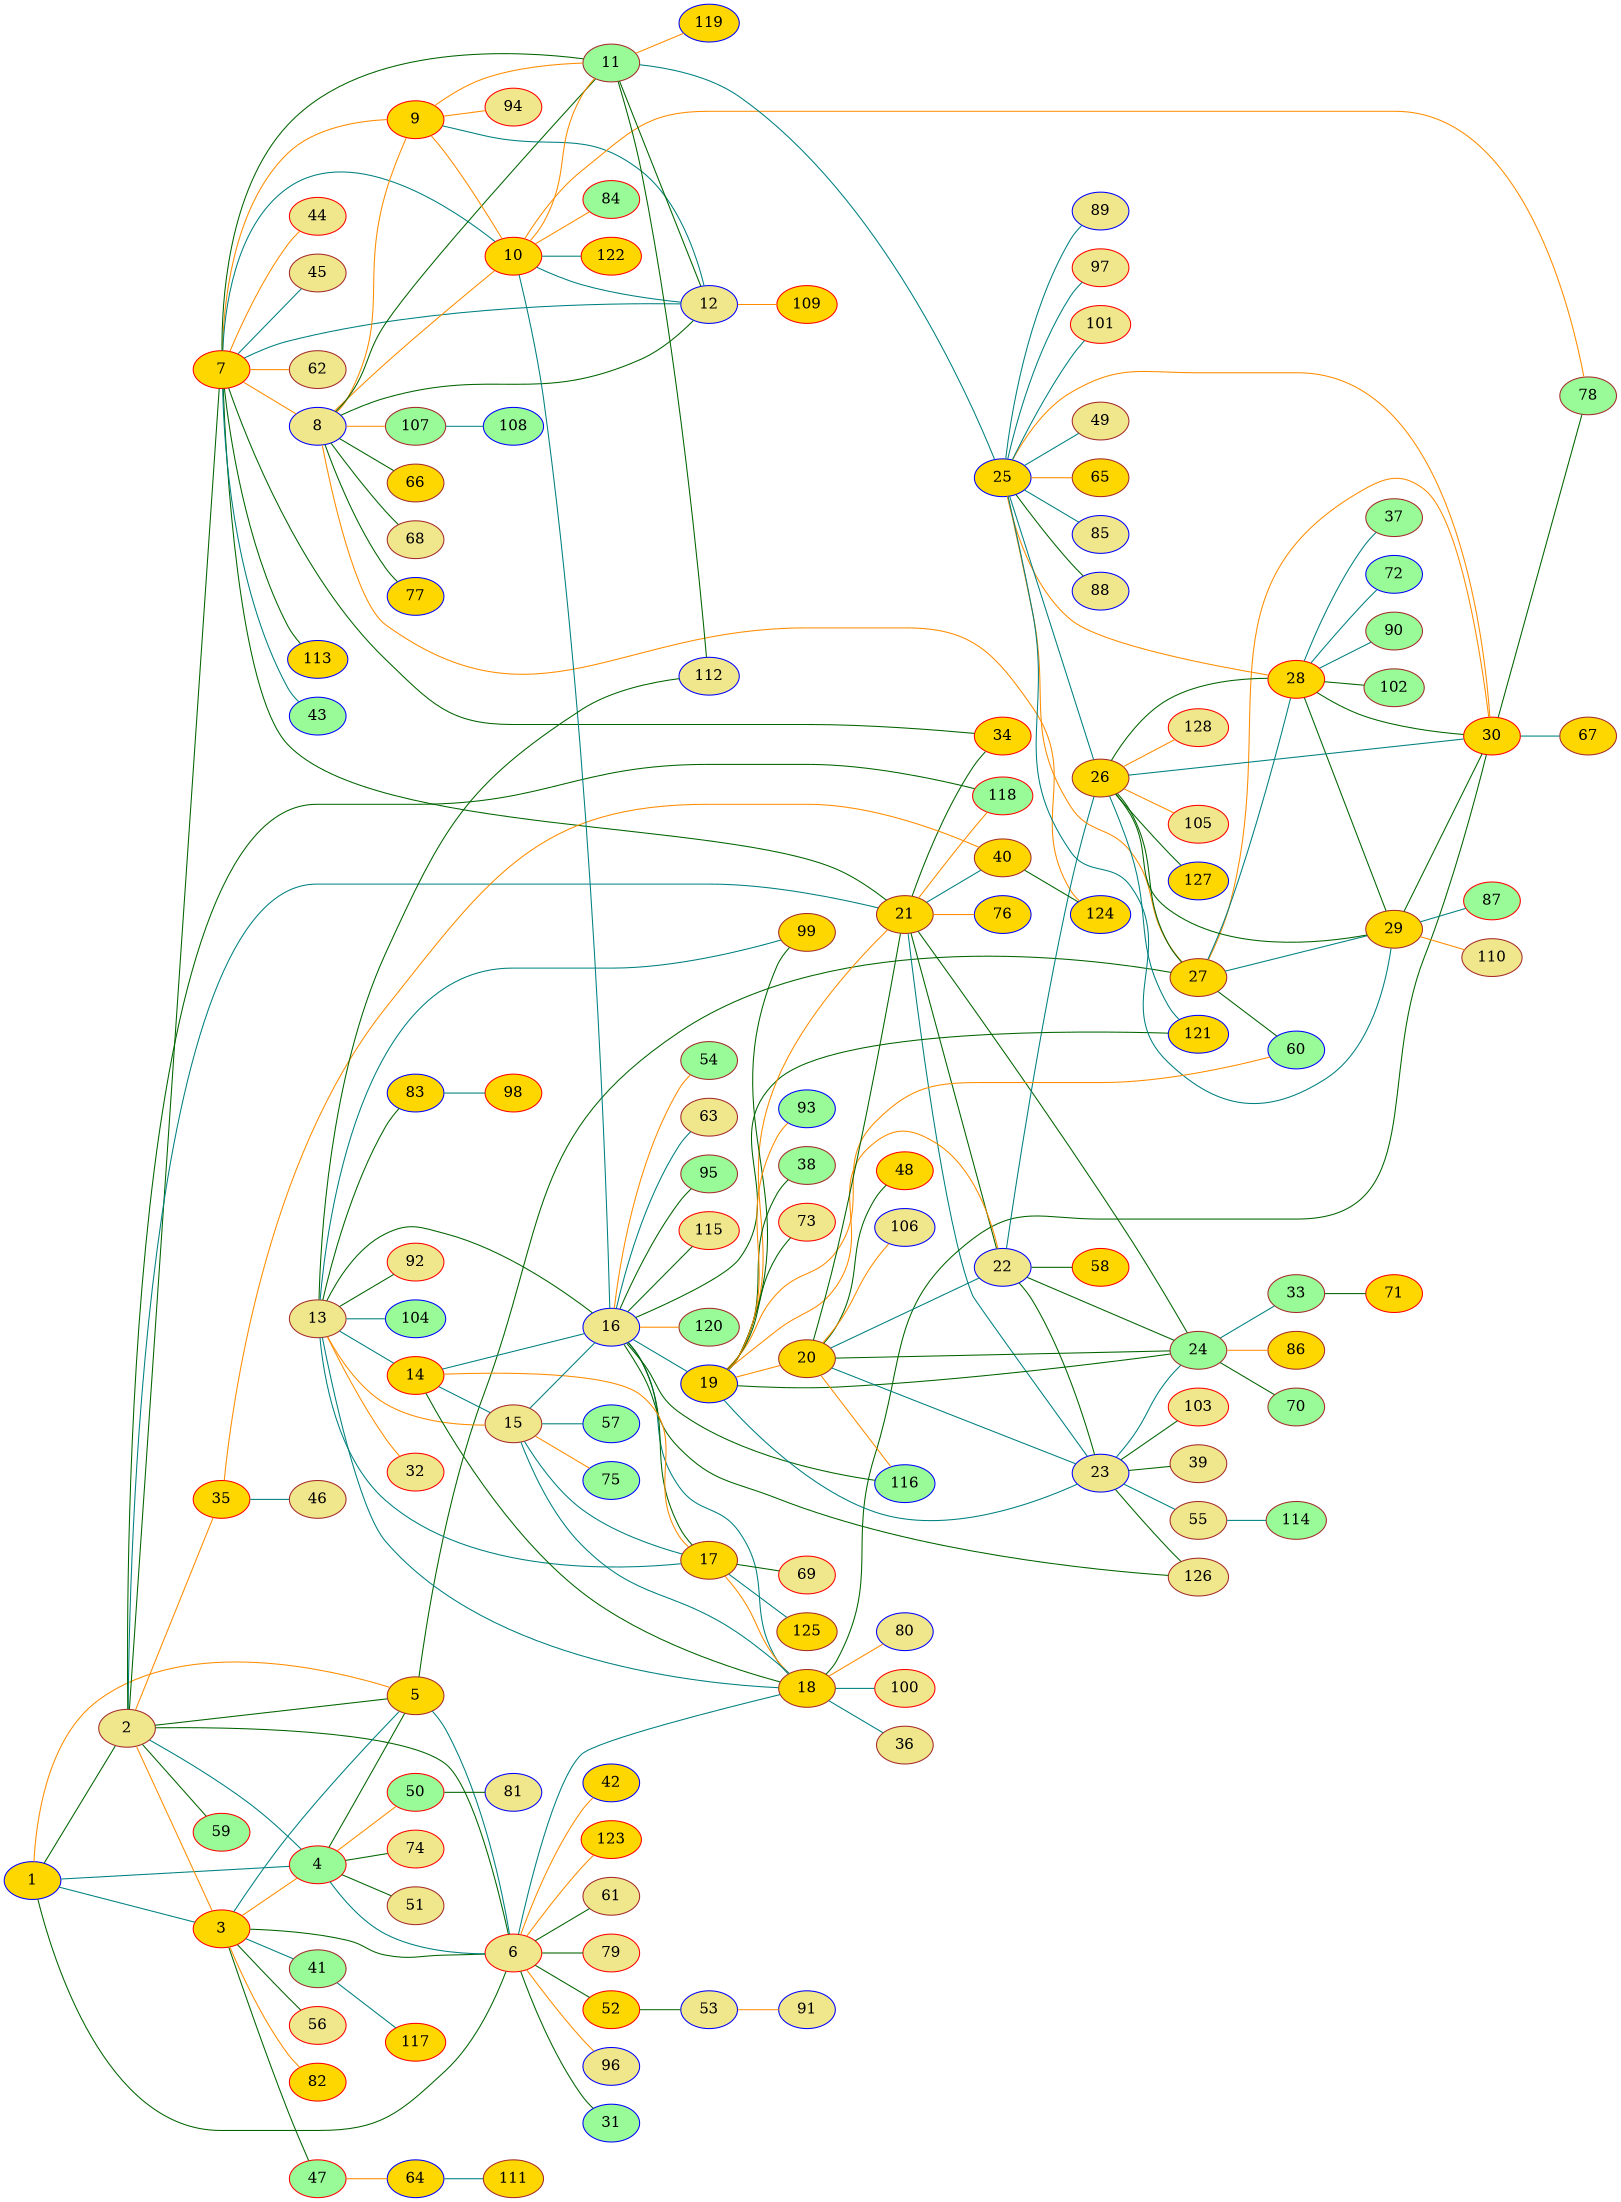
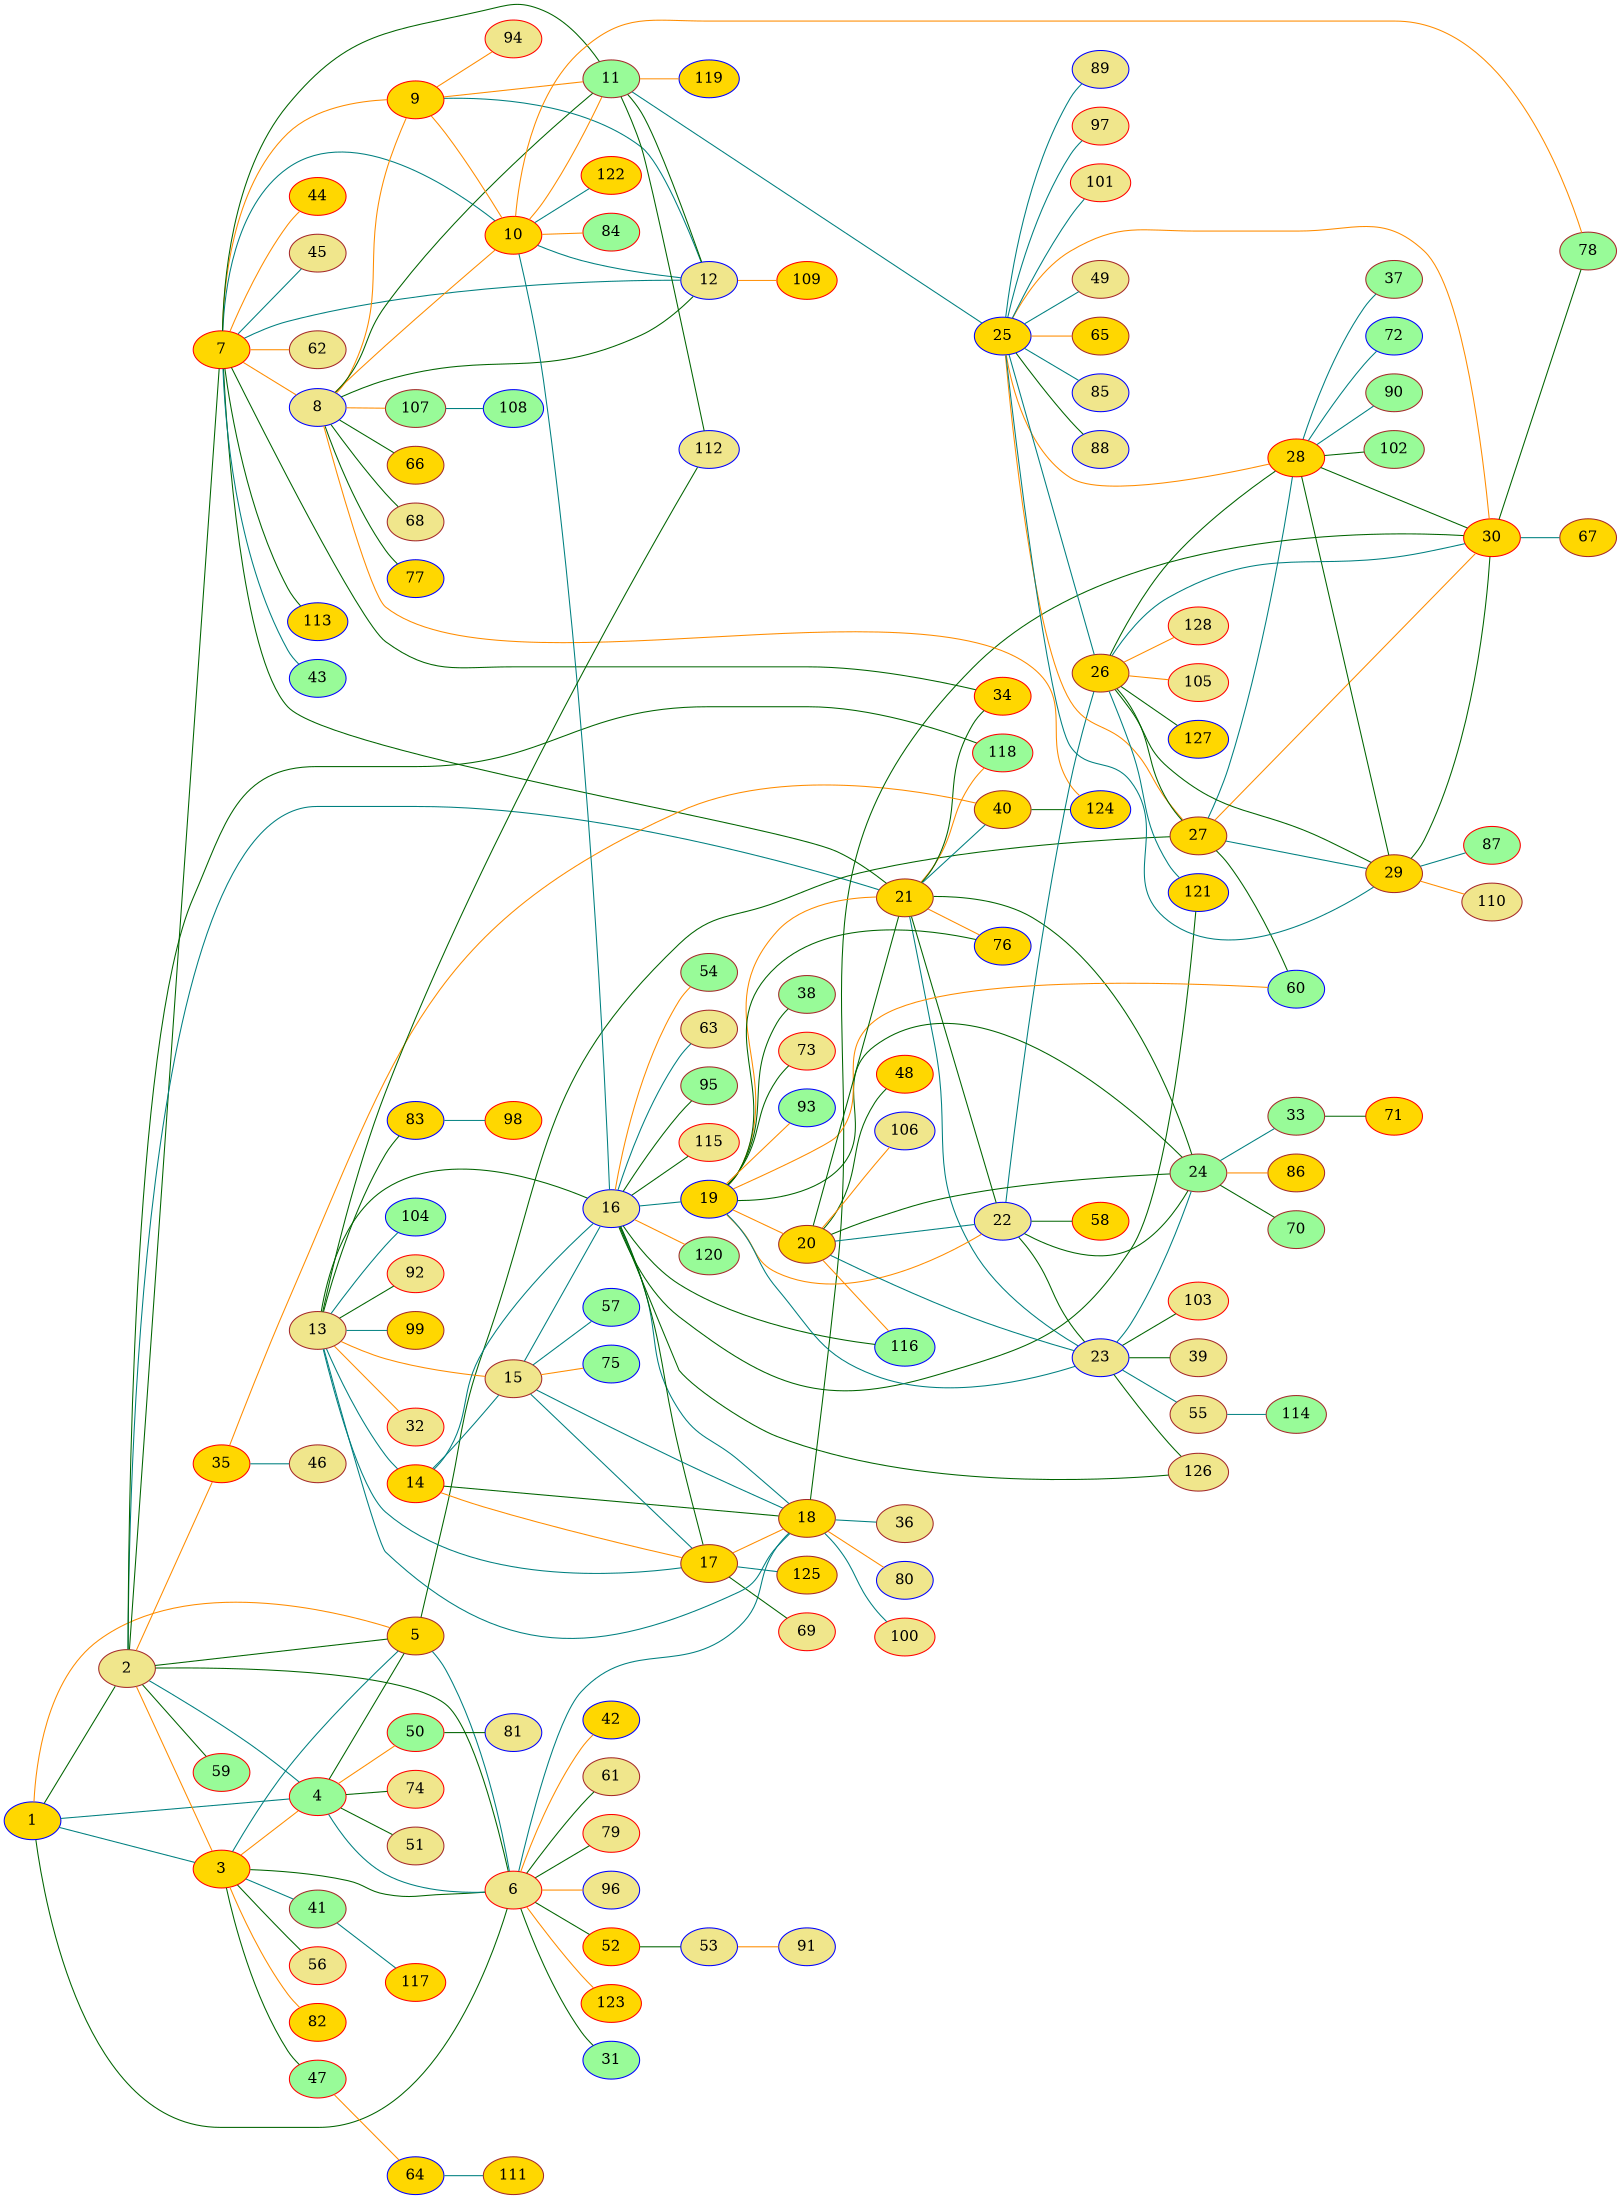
node "44": fillcolor khaki -> gold
edge "99" -- "19": now "76" -- "19"
